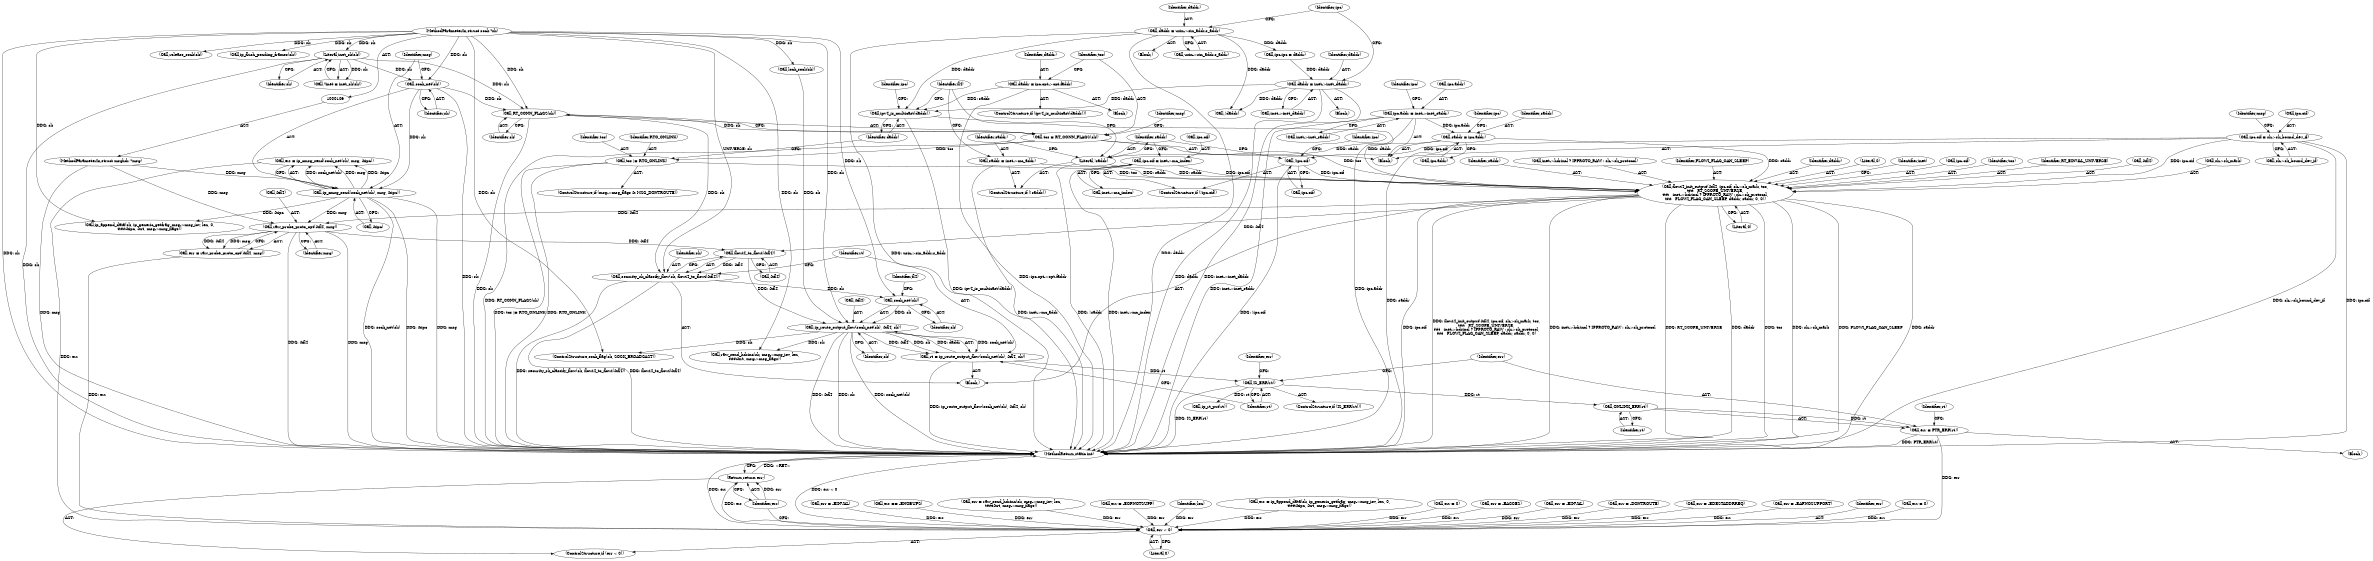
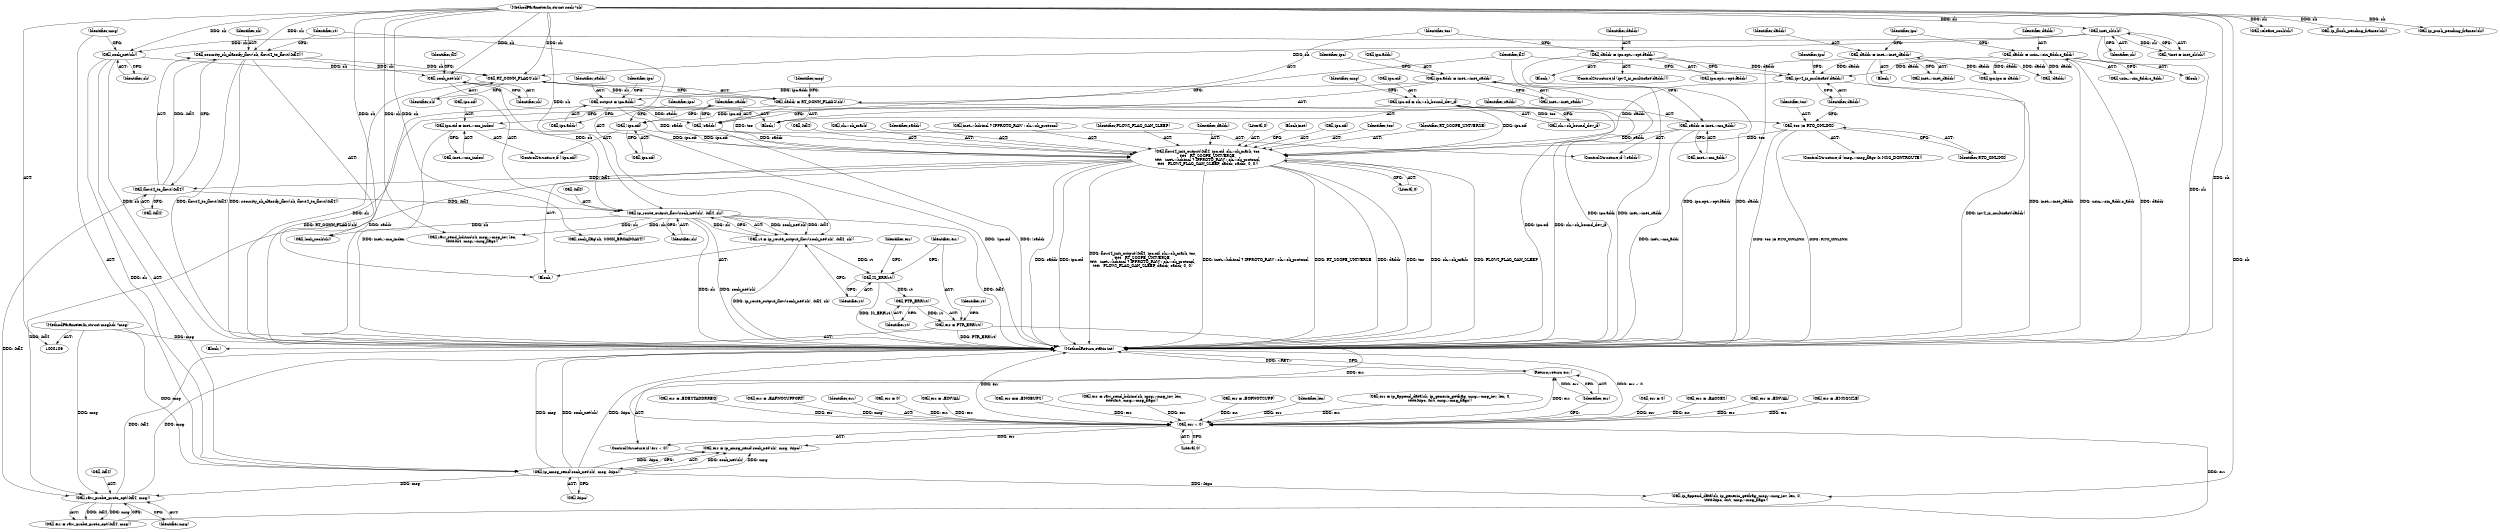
node "(Call,ip_push_pending_frames(sk))": added
node "(Literal,inet_sk(sk))": label "(Literal,inet_sk(sk))" -> "(Call,inet_sk(sk))"
edge "(Call,ipc.ipc = daddr)" -> "(Call,daddr = inet->inet_daddr)": reversed
node "(Call,ipc.opt->opt.faddr)": added
edge "(Call,daddr = ipc.opt->opt.faddr)" -> "(Call,ipv4_is_multicast(daddr))": label "DDG: saddr" -> "DDG: daddr"
edge "1000106" -> "(MethodParameterIn,struct msghdr *msg)": reversed
node "(Call,tos = RT_CONN_FLAGS(sk))": label "(Call,tos = RT_CONN_FLAGS(sk))" -> "(Call,daddr = RT_CONN_FLAGS(sk))"
node "(Call,saddr = ipc.addr)": label "(Call,saddr = ipc.addr)" -> "(Call,output = ipc.addr)"
edge "(Call,tos |= RTO_ONLINK)" -> "(Identifier,RTO_ONLINK)": added, label "CFG:"
edge "(Call,RT_CONN_FLAGS(sk))" -> "(Call,security_sk_classify_flow(sk, flowi4_to_flowi(&fl4)))": reversed
edge "(MethodParameterIn,struct sock *sk)" -> "(Call,security_sk_classify_flow(sk, flowi4_to_flowi(&fl4)))": label "UNIVERSE: sk" -> "DDG: sk"
node "(Call,inet->mc_addr)": added
node "(Literal,!saddr)": label "(Literal,!saddr)" -> "(Call,!saddr)"
node "(Identifier,inet)": label "(Identifier,inet)" -> "(Block,inet)"
node "(Identifier,RT_EINVAL_UNIVERSE)": label "(Identifier,RT_EINVAL_UNIVERSE)" -> "(Identifier,RT_SCOPE_UNIVERSE)"
edge "(Call,lock_sock(sk))" -> "(Call,ip_route_output_flow(sock_net(sk), &fl4, sk))": reversed
edge "(Call,raw_probe_proto_opt(&fl4, msg))" -> "(Call,flowi4_to_flowi(&fl4))": reversed
edge "(Call,rt = ip_route_output_flow(sock_net(sk), &fl4, sk))" -> "(Call,ip_route_output_flow(sock_net(sk), &fl4, sk))": label "DDG: daddr" -> "CFG: "
node "(ControlStructure,sock_flag(sk, SOCK_BROADCAST))": label "(ControlStructure,sock_flag(sk, SOCK_BROADCAST))" -> "(Call,sock_flag(sk, SOCK_BROADCAST))"
node "(Call,ip_rt_put(rt))": removed
node "(ControlStructure,if (IS_ERR(rt)))": removed
node "(Call,ONLINK_ERR(rt))": label "(Call,ONLINK_ERR(rt))" -> "(Call,PTR_ERR(rt))"
node "(Call,err = -DONTROUTE)": label "(Call,err = -DONTROUTE)" -> "(Call,err = -EMSGSIZE)"
edge "(Call,err = -EAFNOSUPPORT)" -> "(Call,err < 0)": label "DDG: err" -> "DDG: msg"
edge "(Call,err = ip_cmsg_send(sock_net(sk), msg, &ipc))" -> "(Call,err < 0)": reversed
